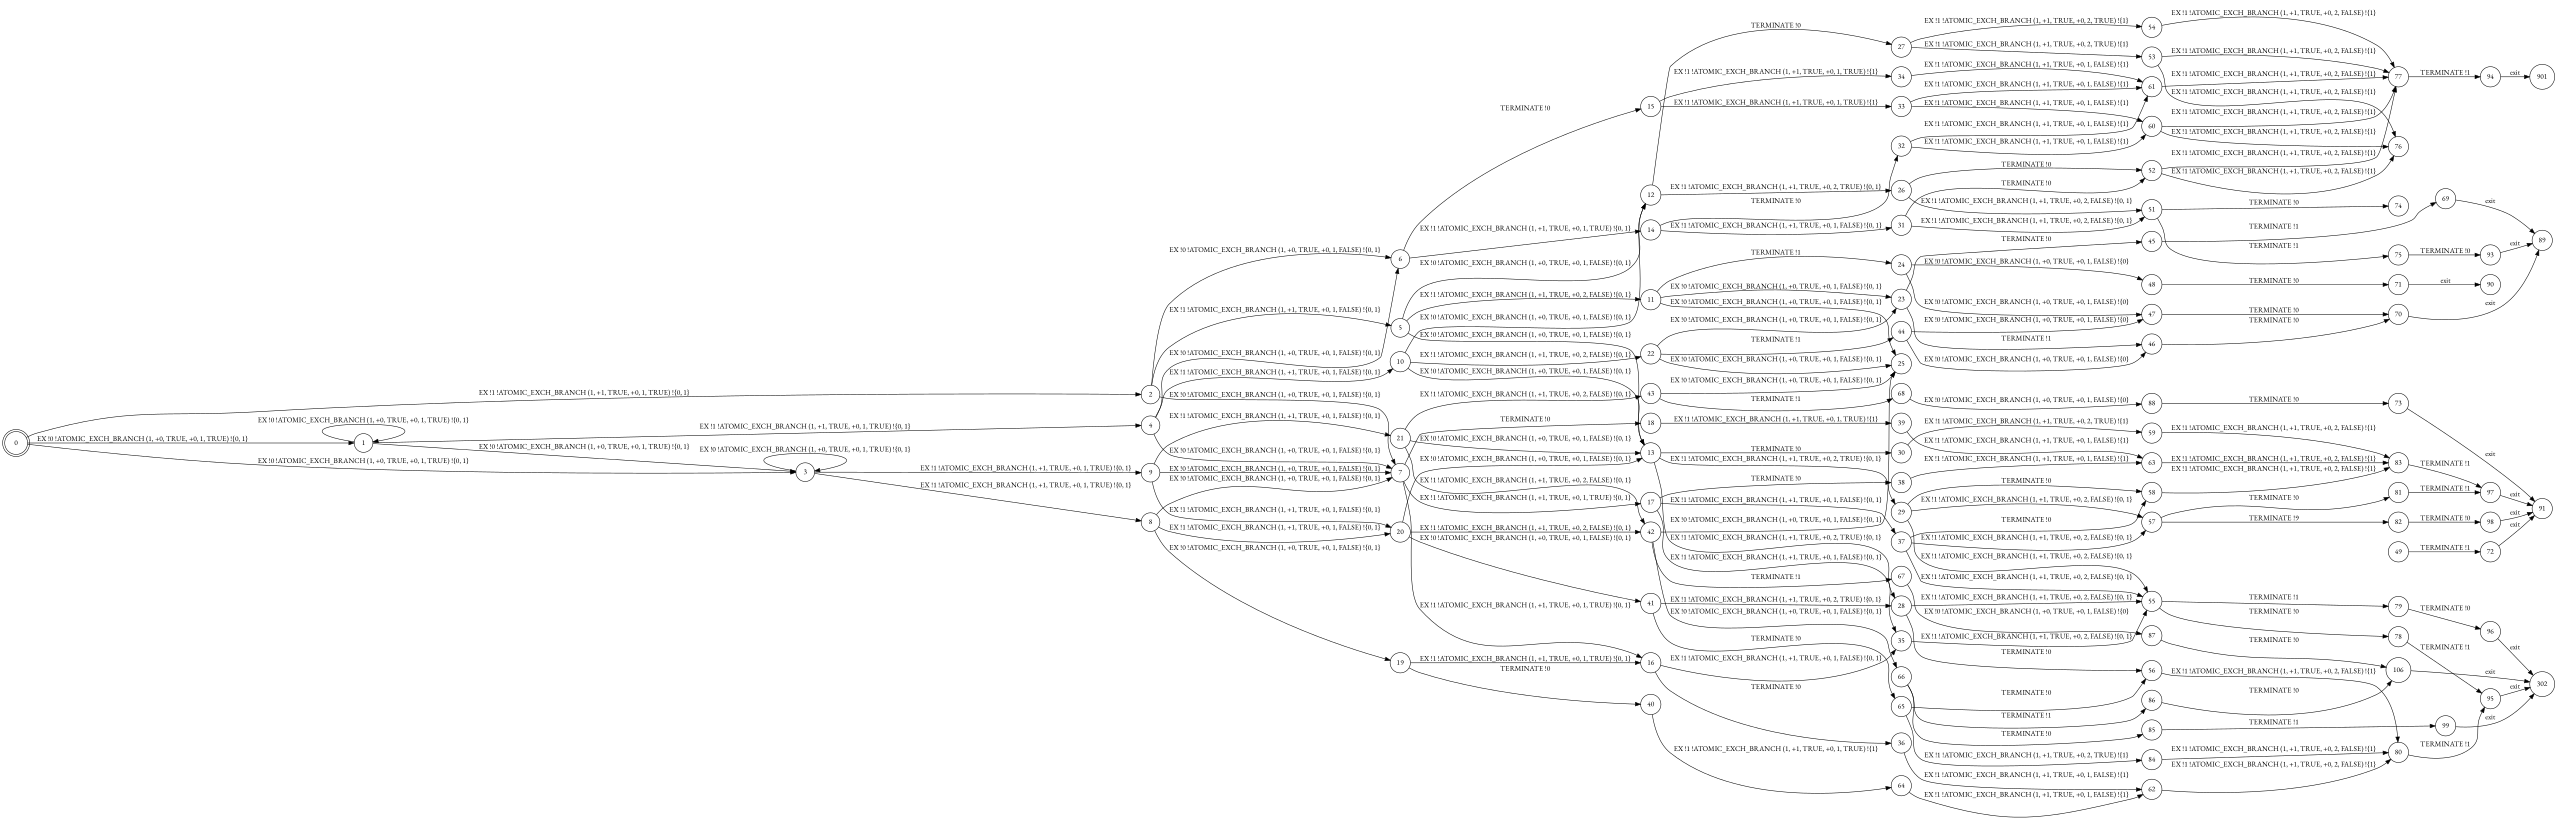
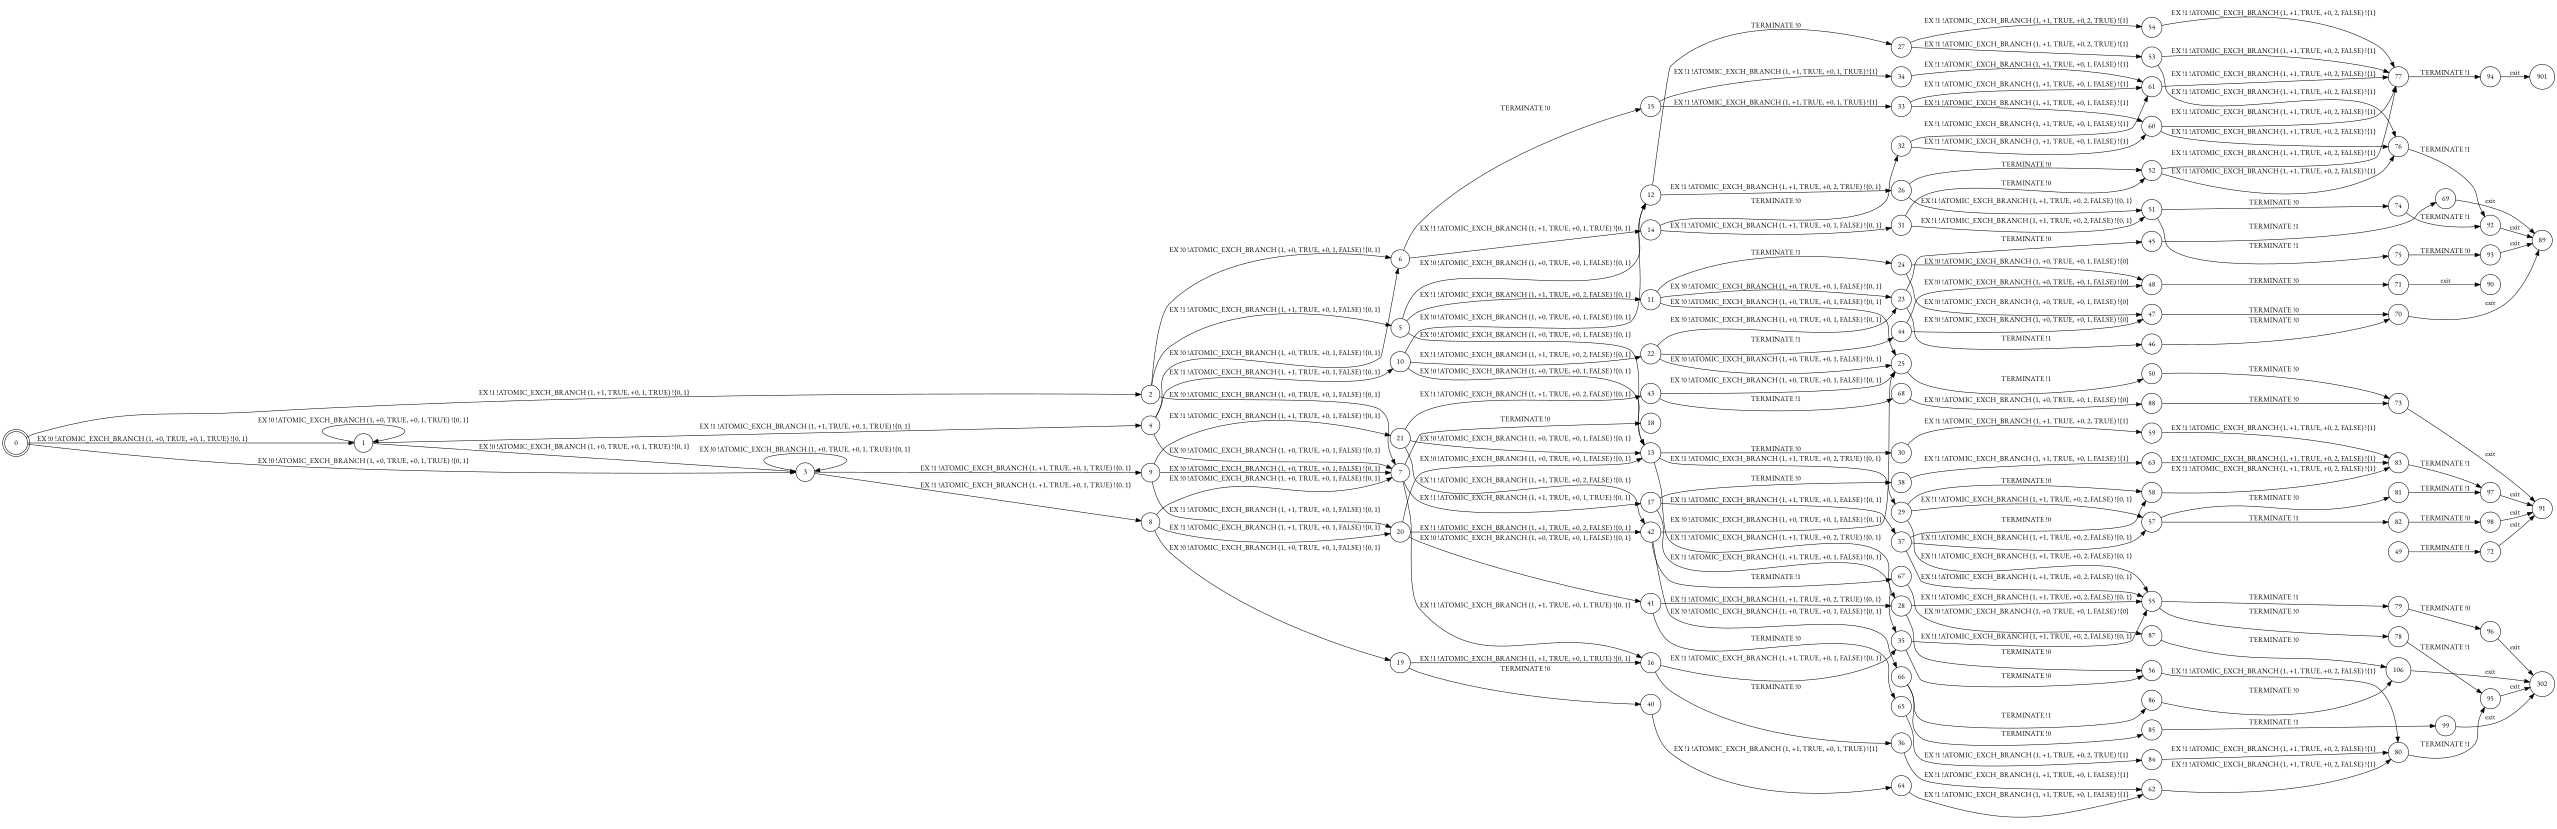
node "92": added
edge "44" -> "46": now "44" -> "48"
node "50": added
node "39": removed
edge "57" -> "82": label "TERMINATE !9" -> "TERMINATE !1"
edge "65" -> "56": now "35" -> "56"
